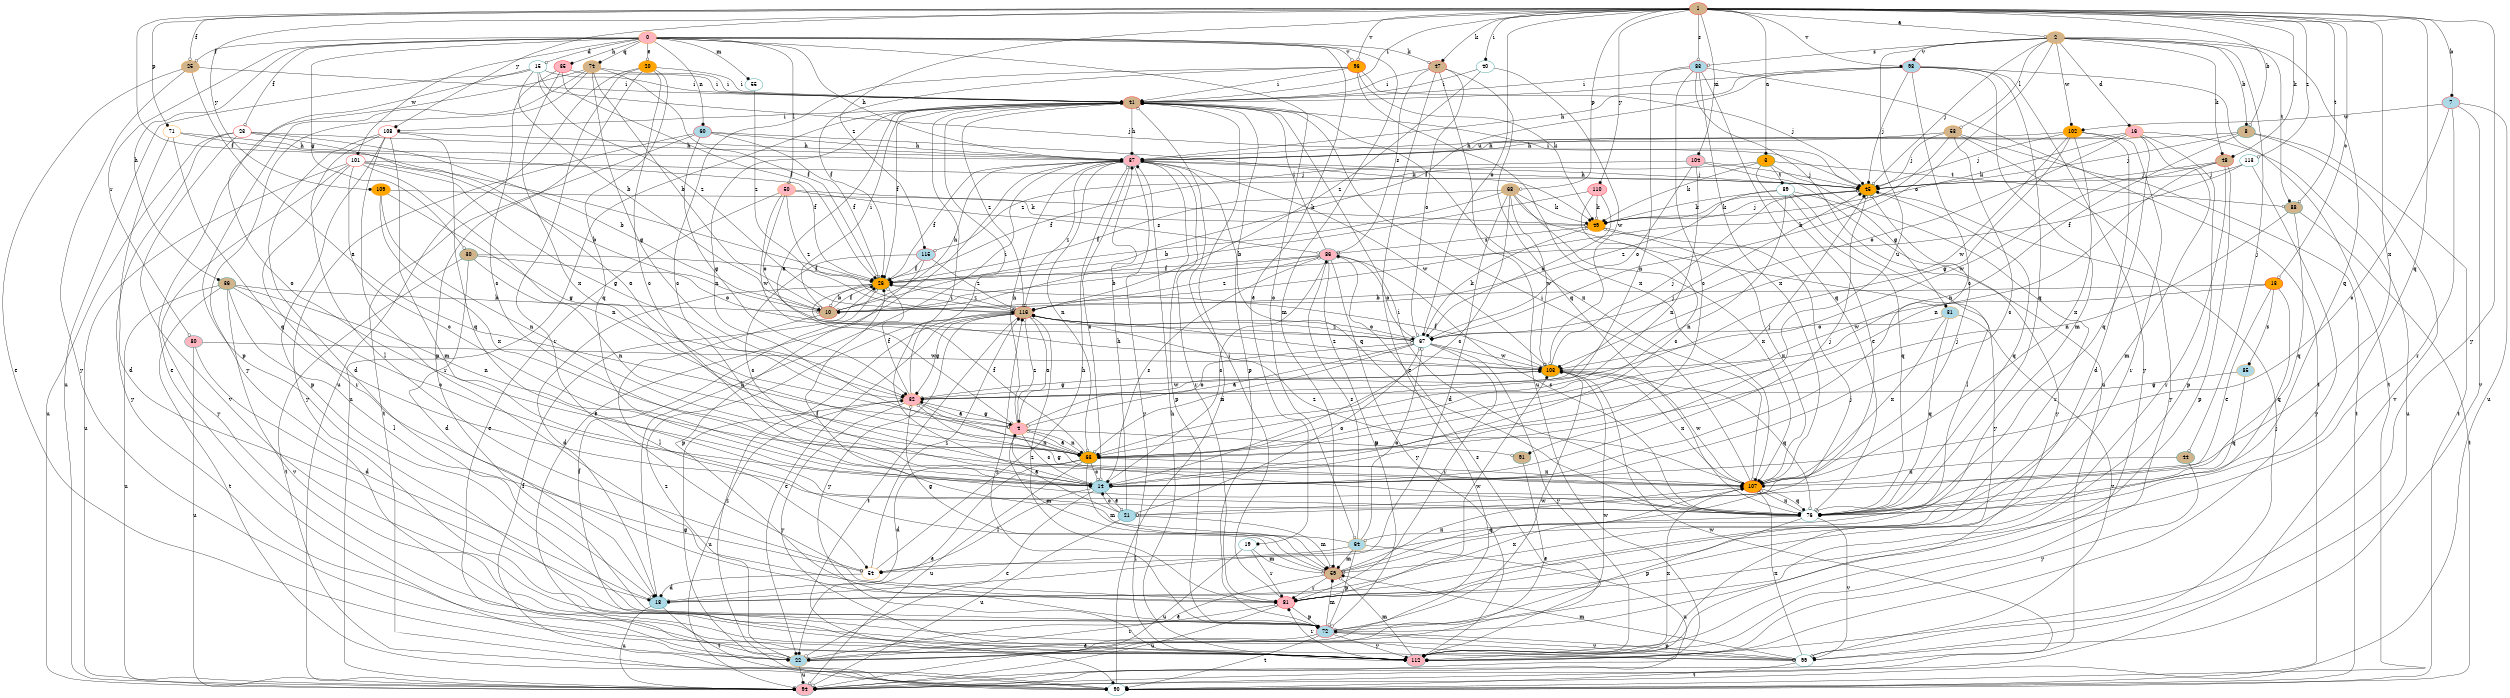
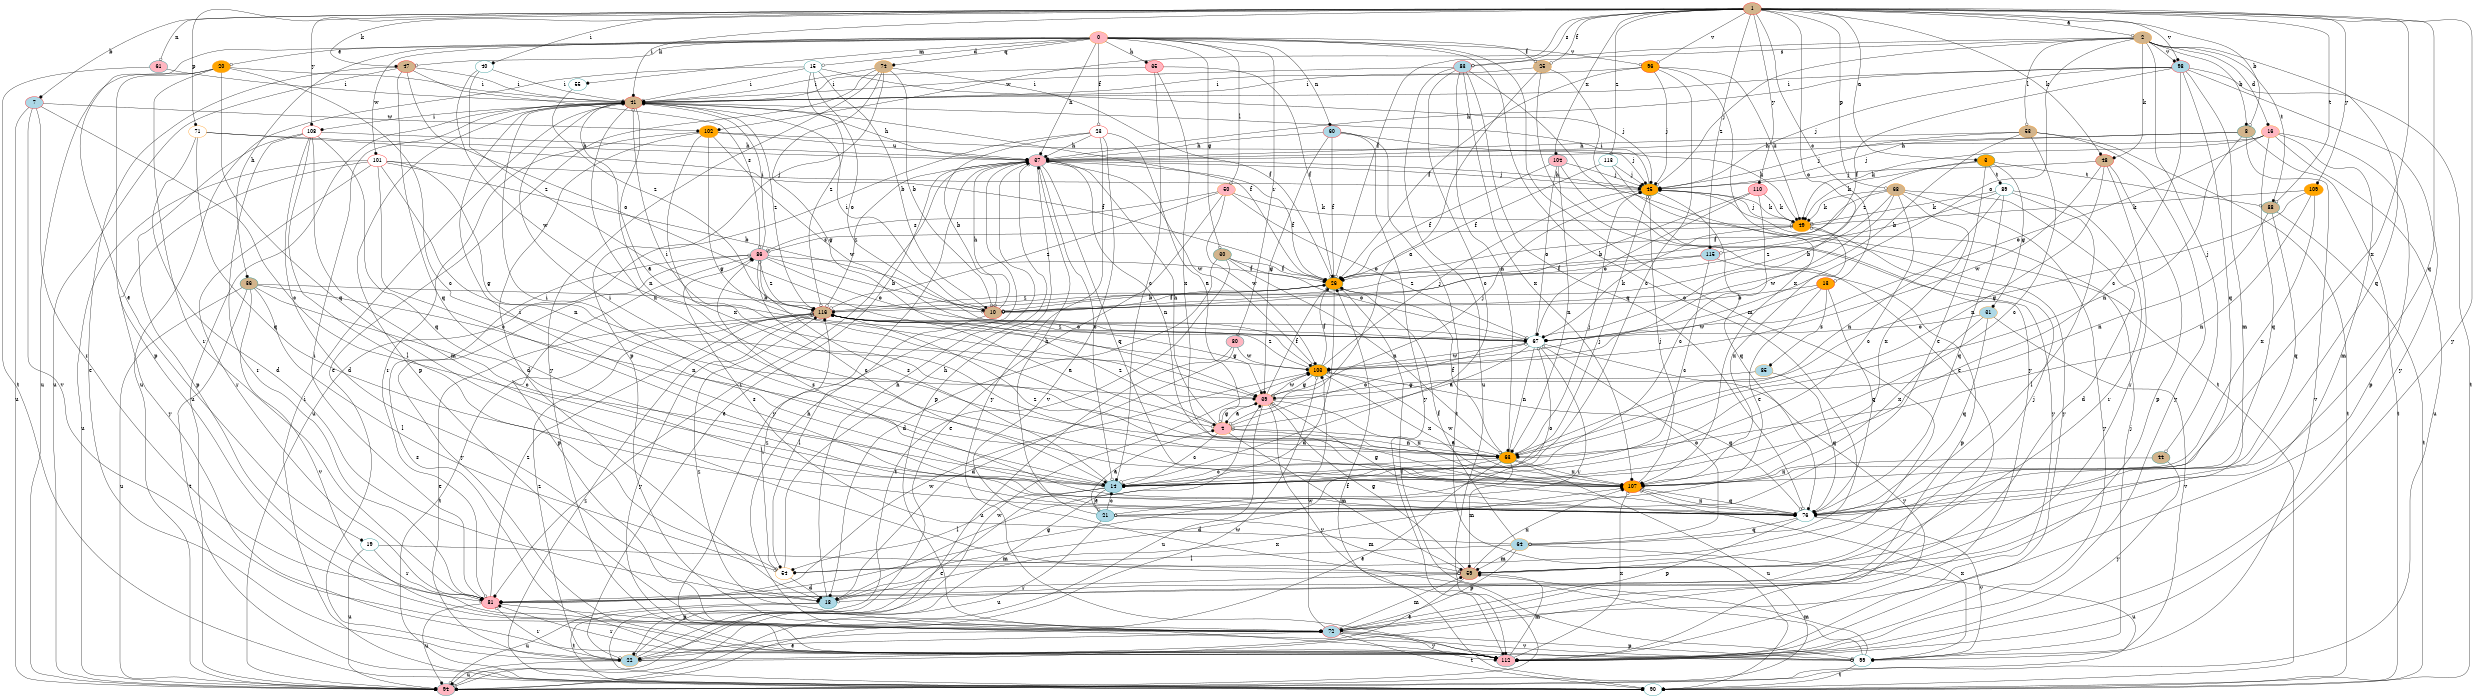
node "61": added
edge "15" -> "14": now "15" -> "67"
node "32": label "32" -> "39"
node "91": removed
